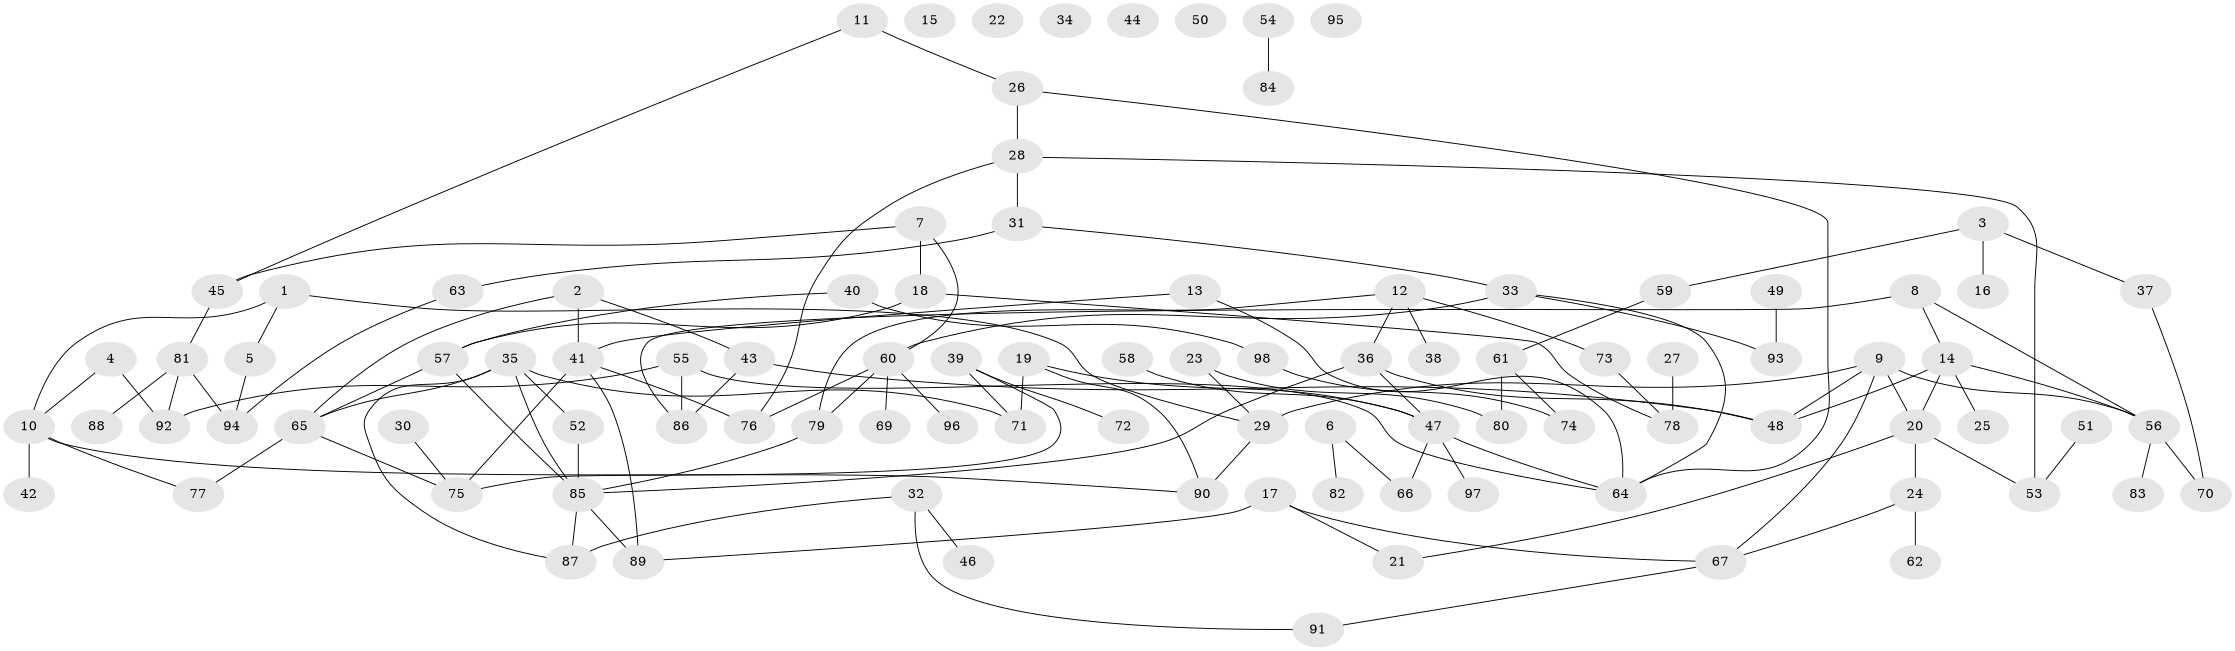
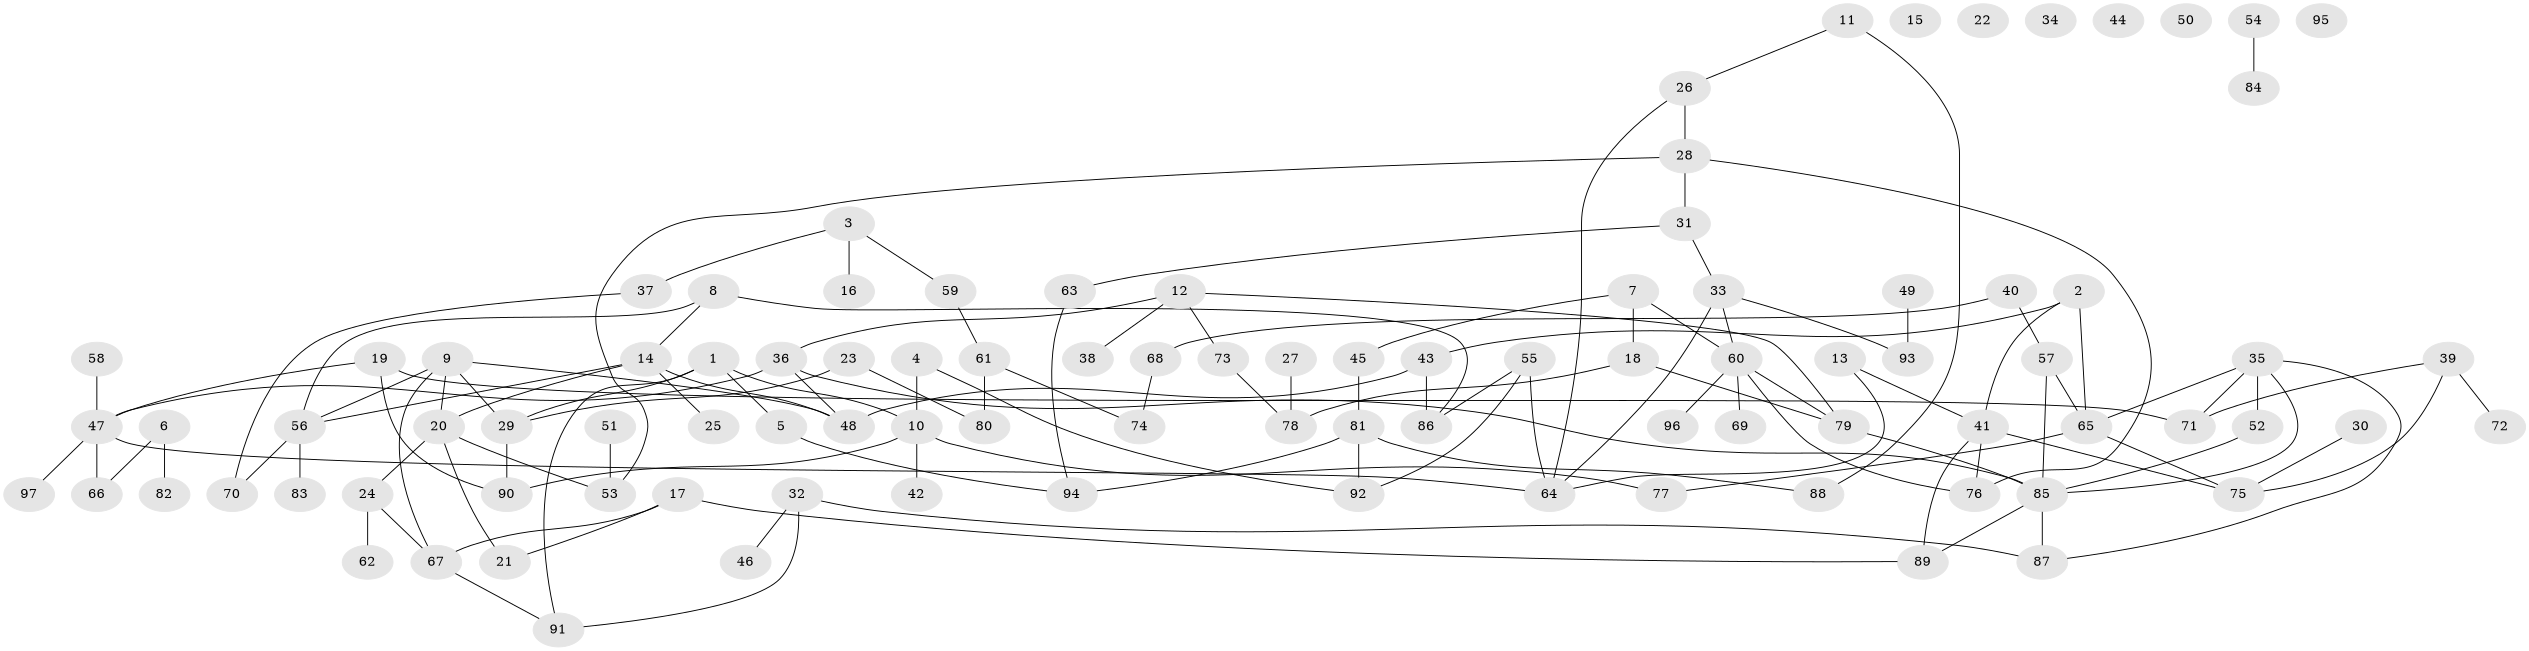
edge "11" -- "45": now "11" -- "88"
edge "18" -- "57": now "18" -- "79"
node "98": label "98" -> "68"
edge "1" -- "91": added
